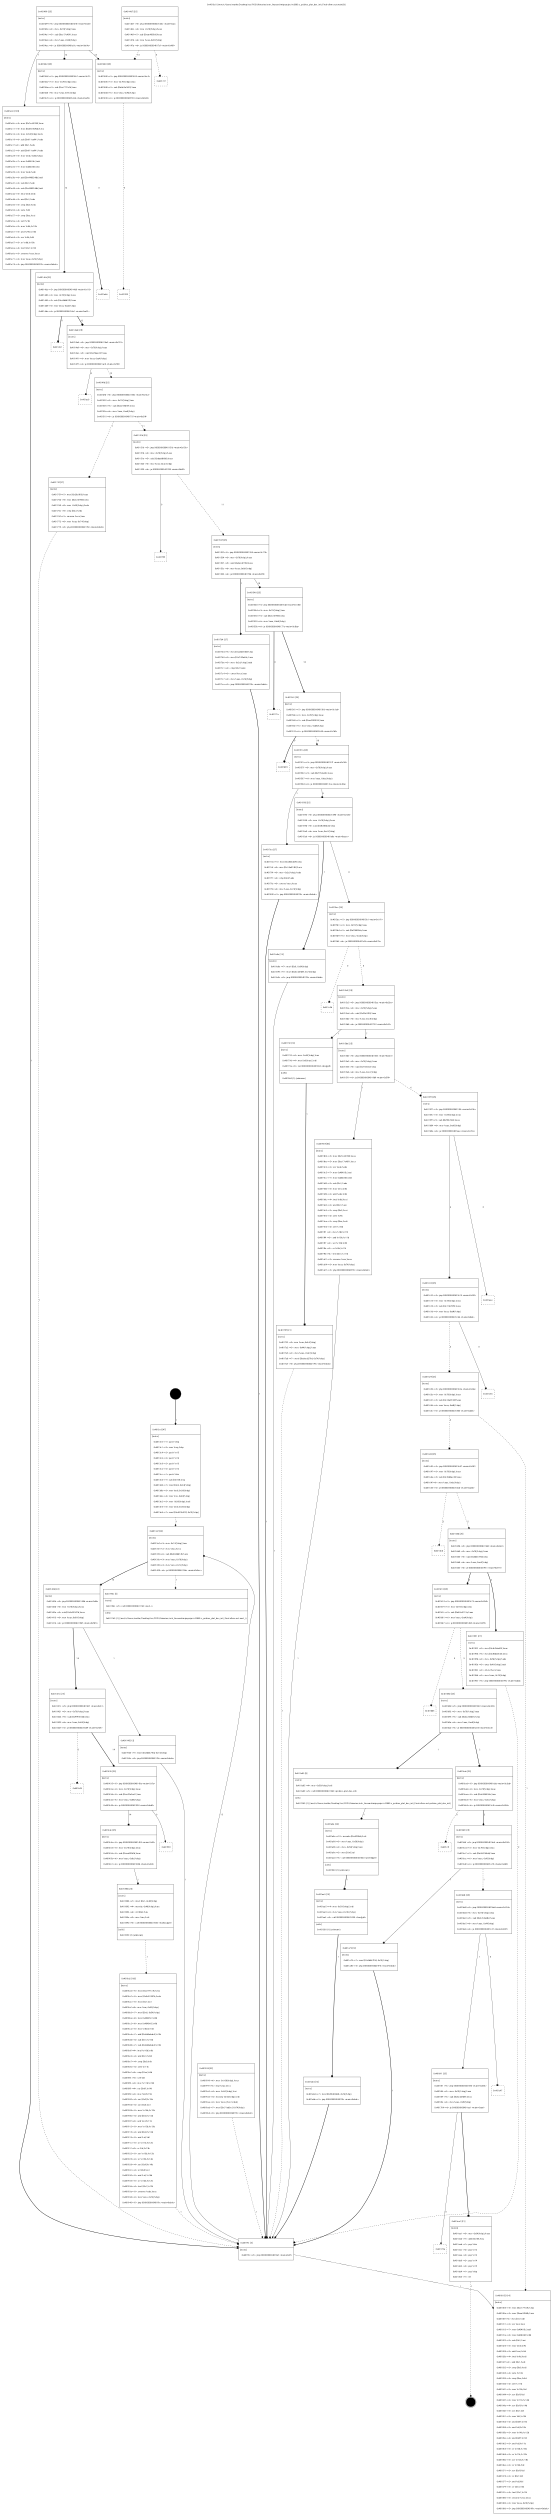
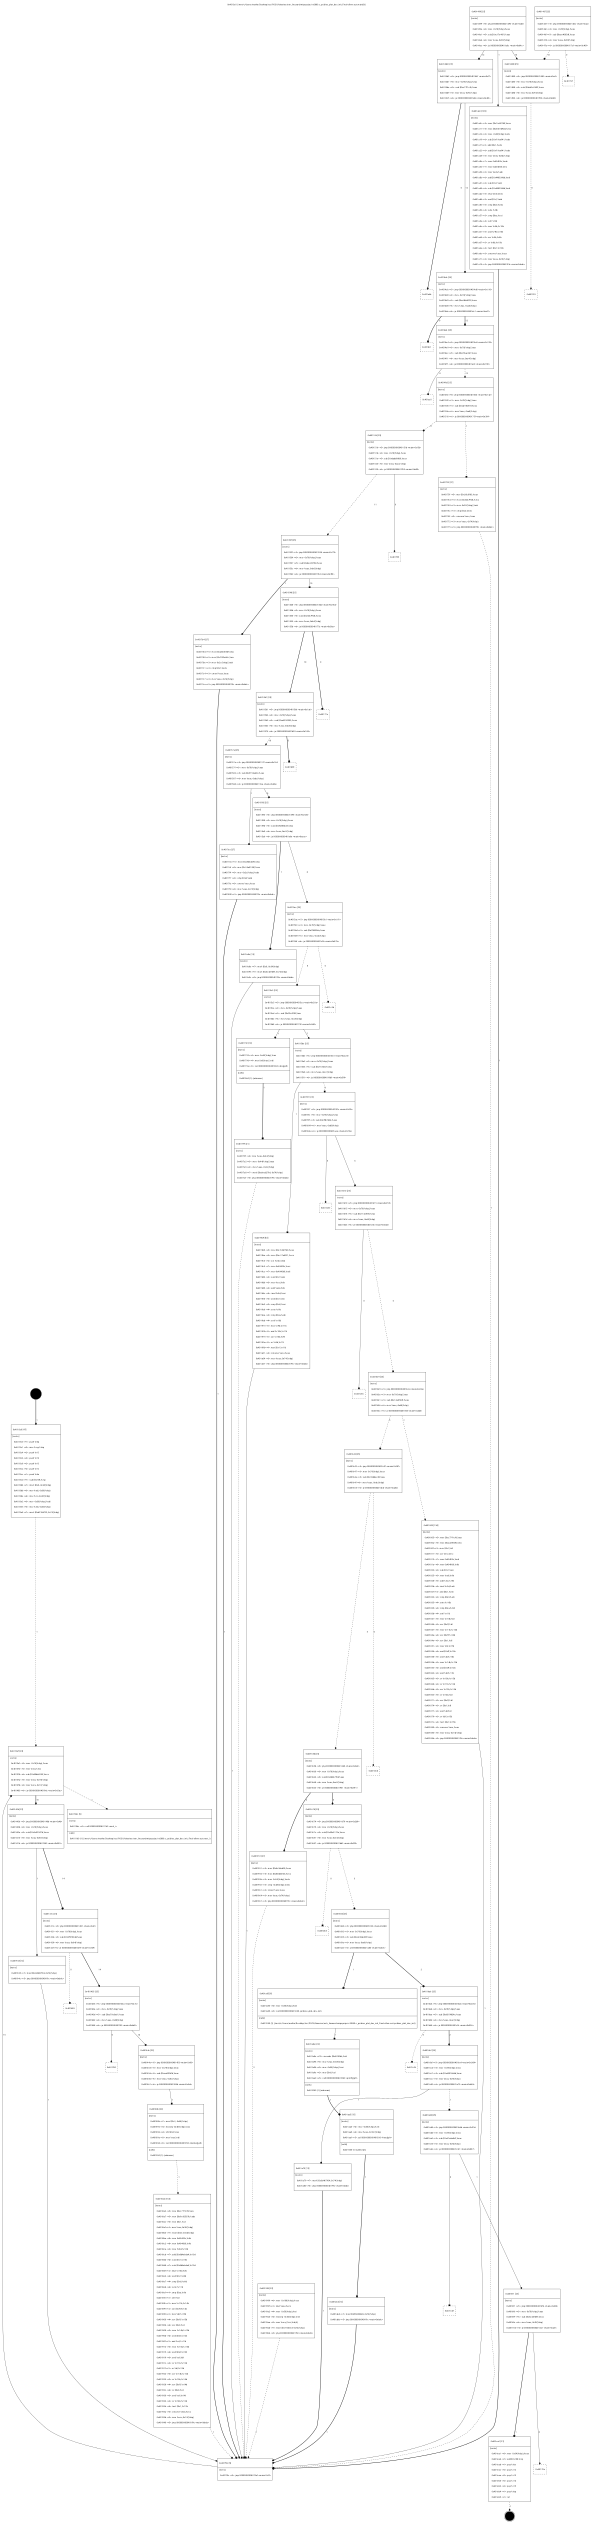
edge "0x401f9c [5]" -> "0x401805 [134]": reversed
